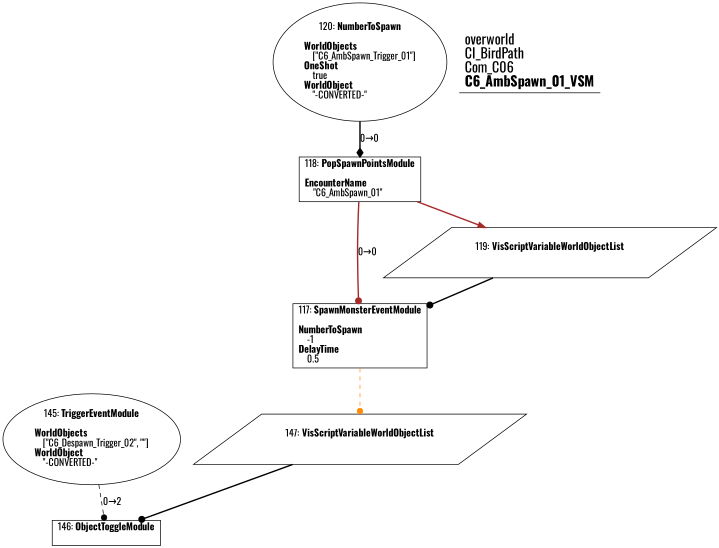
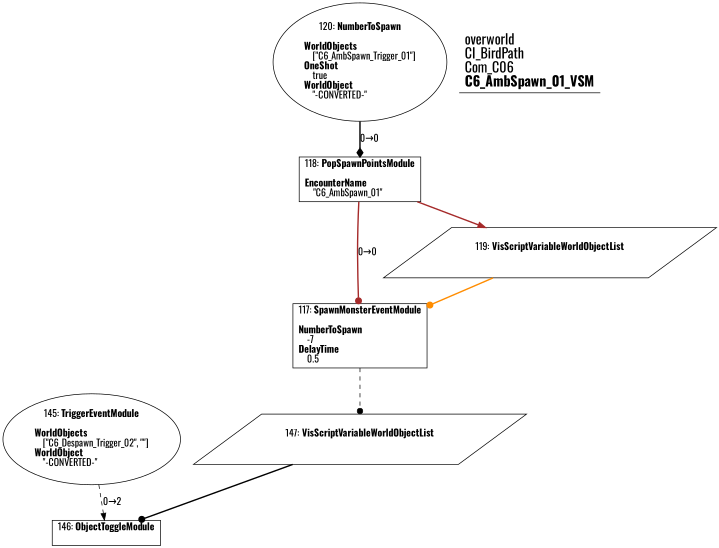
edge "119:" -> "117:": color black -> darkorange
node "117:": text "-1" -> "-7"
edge "117:" -> "147:": color darkorange -> black
edge "145:" -> "146:": arrowhead dot -> normal
